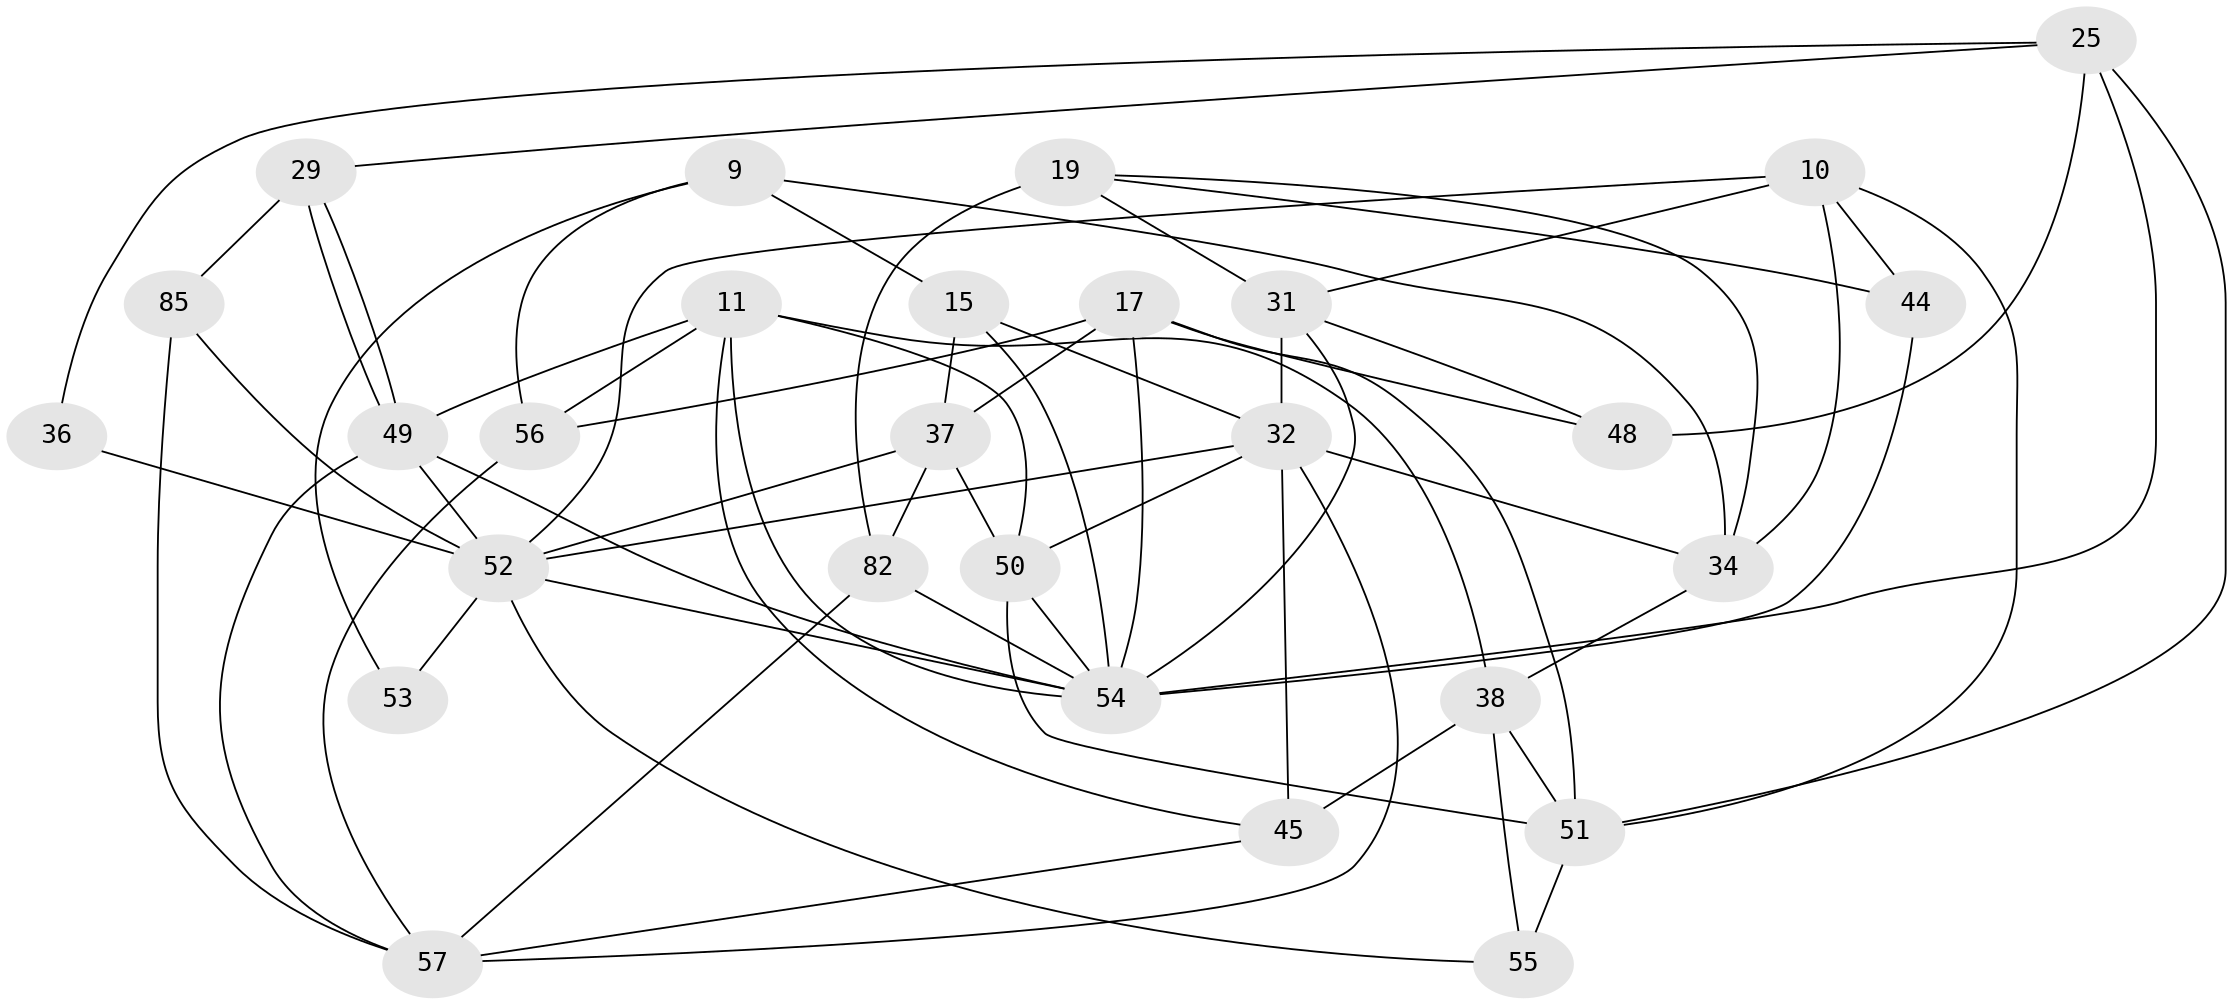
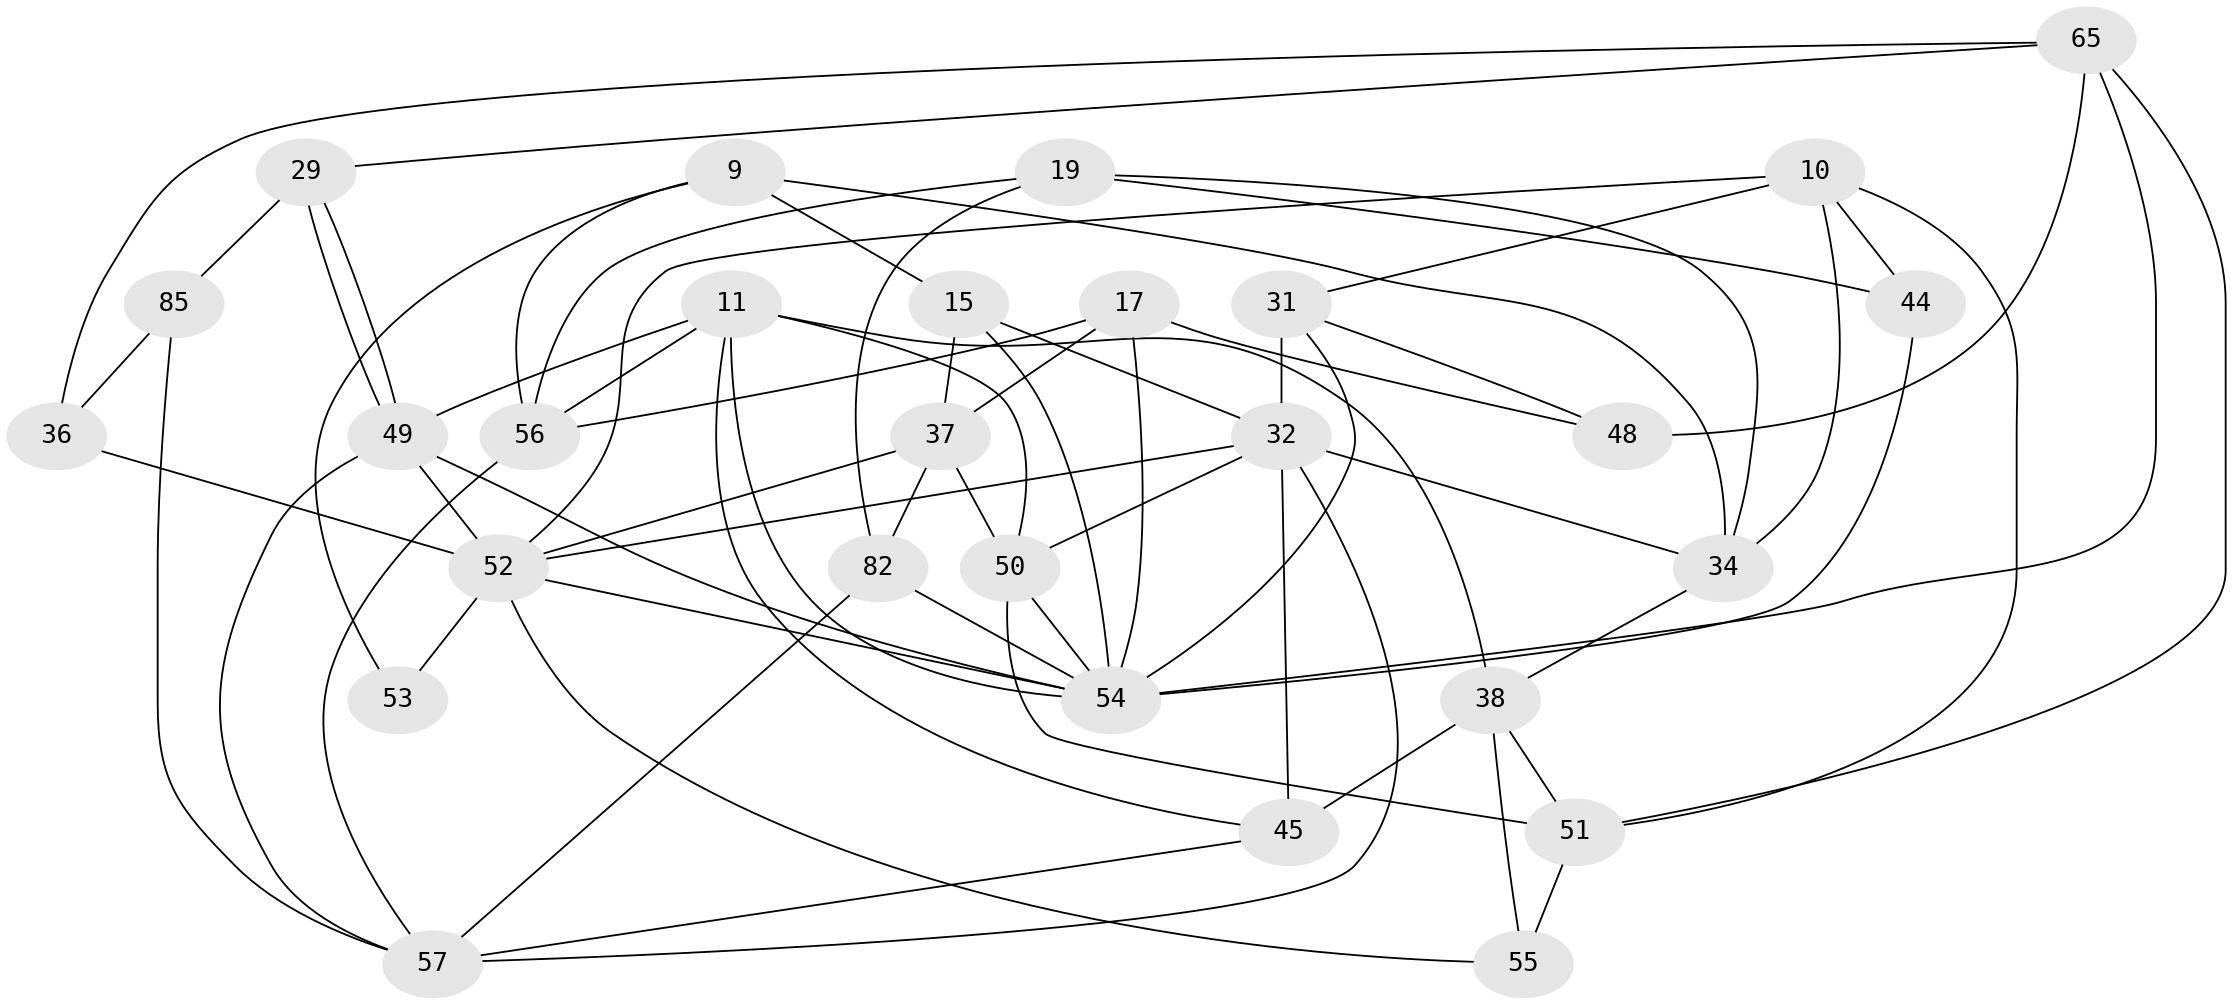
node "25": label "25" -> "65"
edge "19" -- "31": now "19" -- "56"
edge "85" -- "52": now "85" -- "36"
edge "17" -- "51": removed
